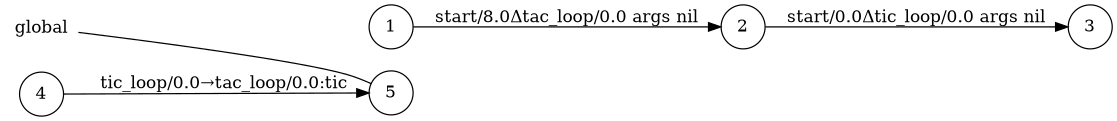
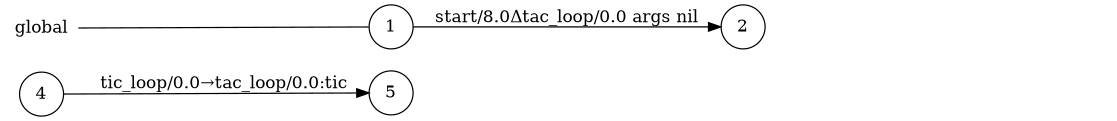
node "3": removed
edge "global" -- "5": now "global" -- "1"
